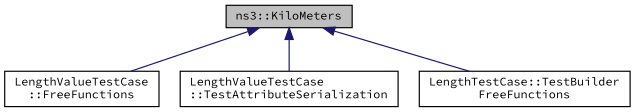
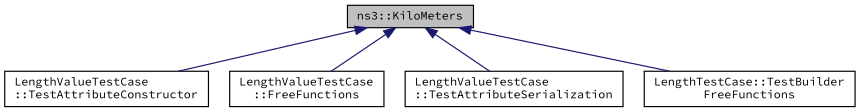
node "LengthValueTestCase ::TestAttributeConstructor": added
